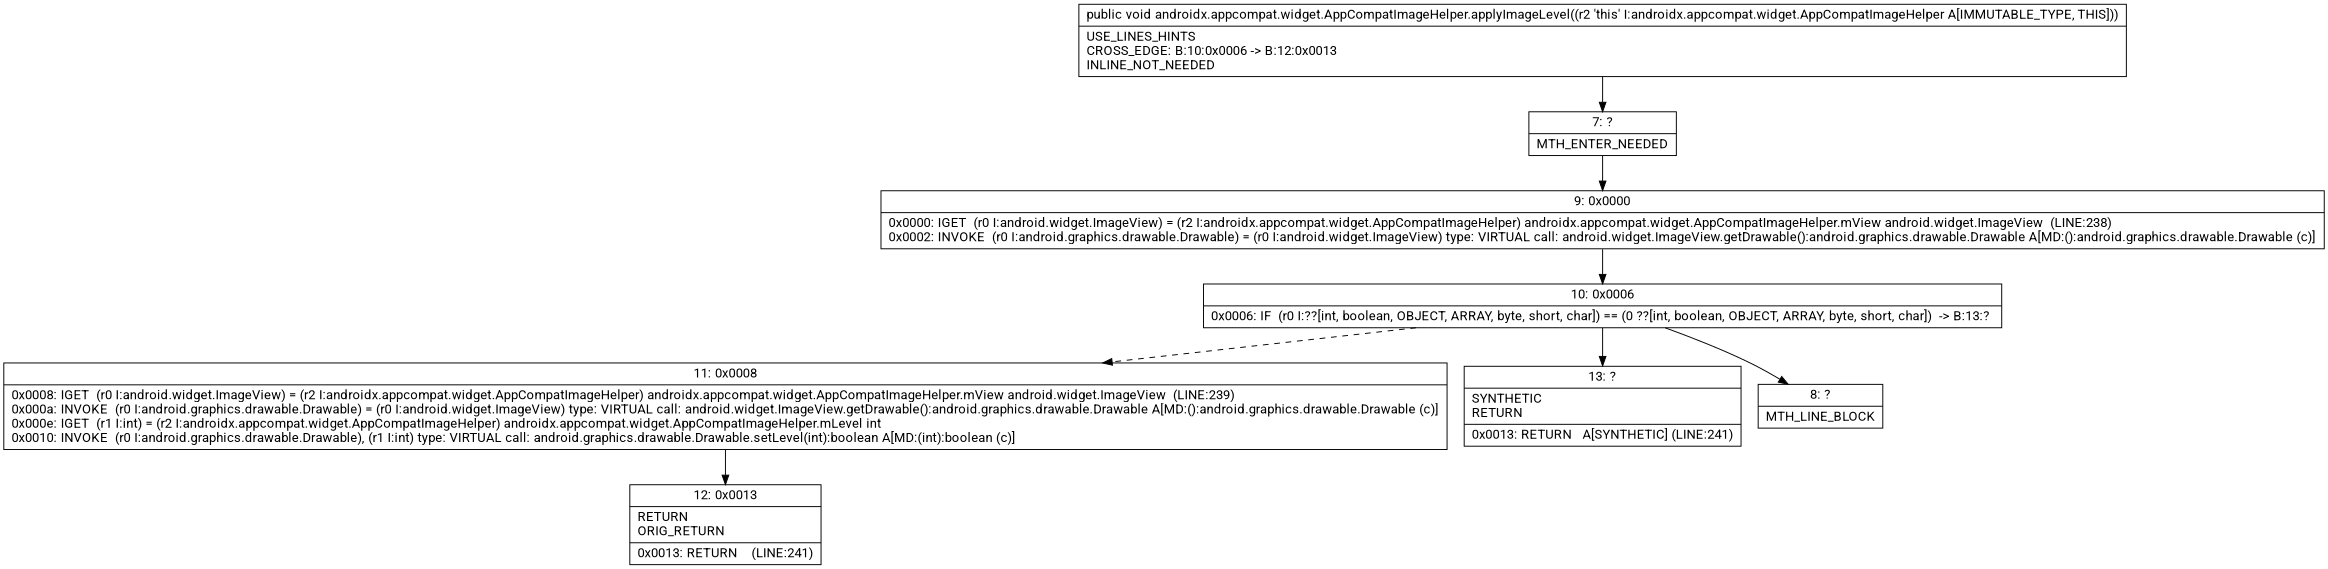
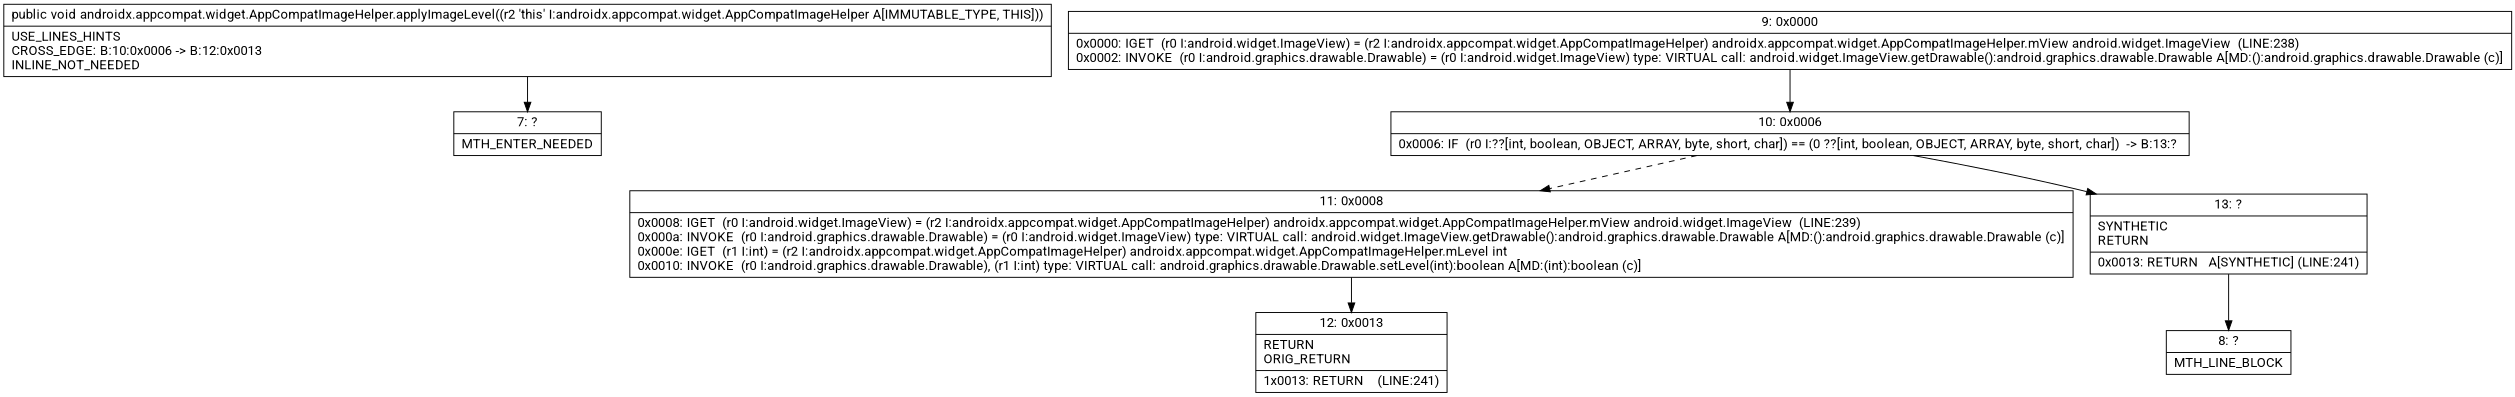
edge "7: ?" -> "9: 0x0000": removed
edge "10: 0x0006" -> "8: ?": now "13: ?" -> "8: ?"
node "12: 0x0013": text "0x0013: RETURN    (LINE:241)" -> "1x0013: RETURN    (LINE:241)"
